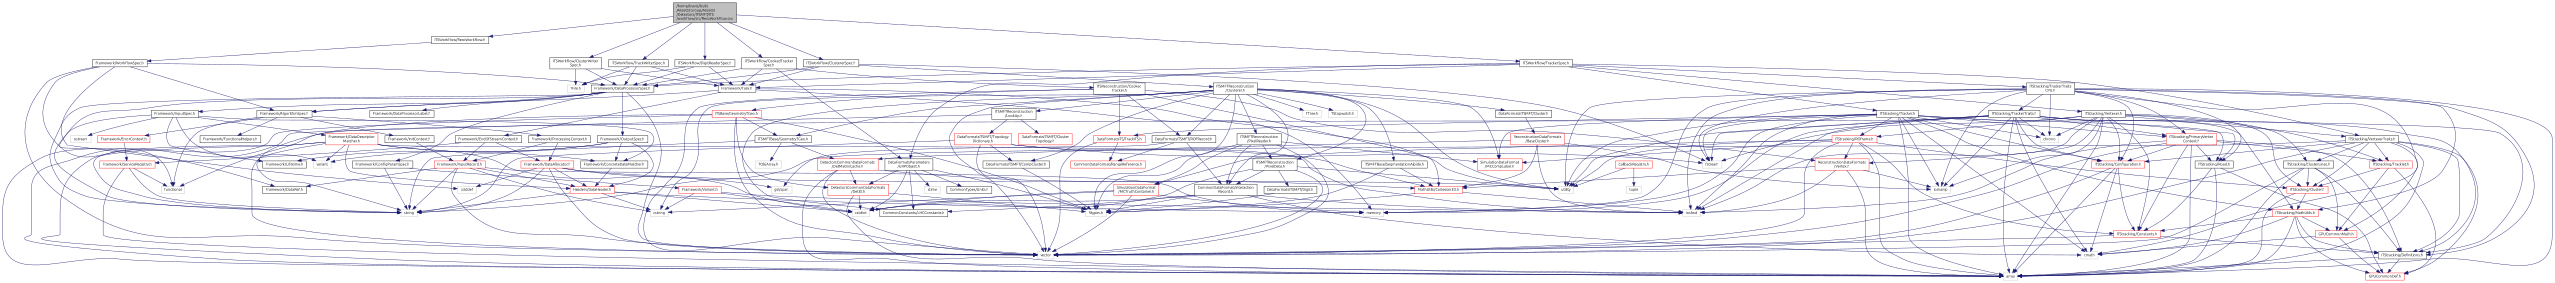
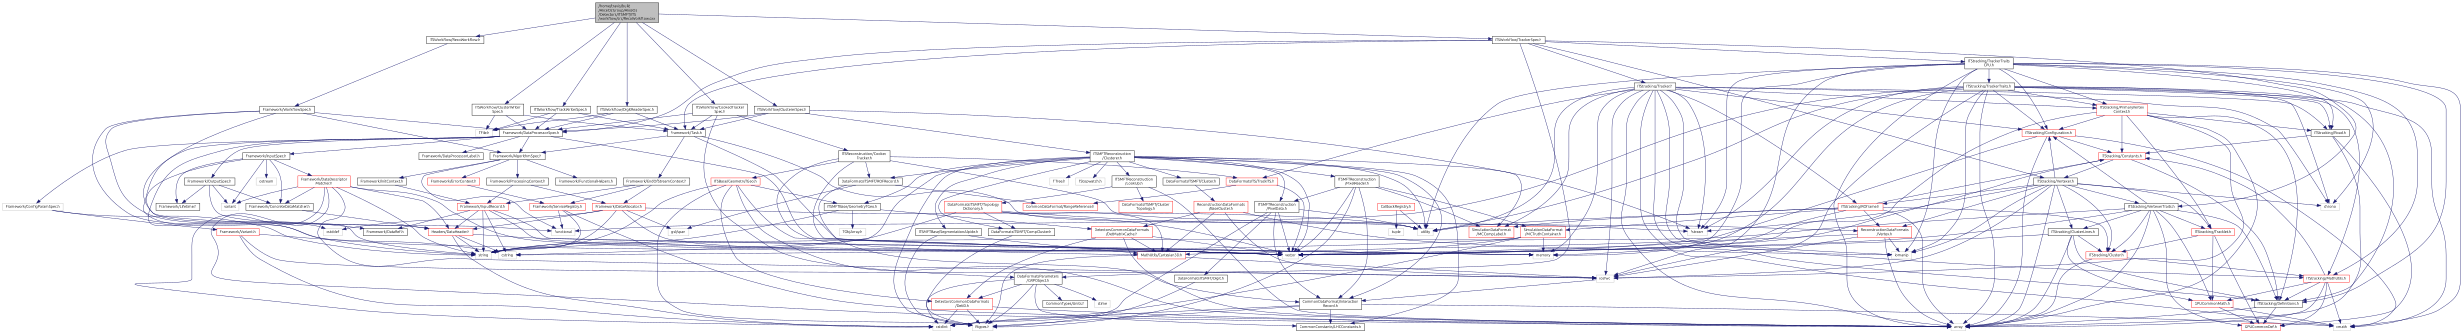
edge "ITStracking/Vertexer.h" -> "ITStracking/Constants.h": reversed
node "Framework/ConfigParamSpec.h": color black -> grey75
edge "CommonDataFormat/Interaction Record.h" -> "iosfwd": reversed
